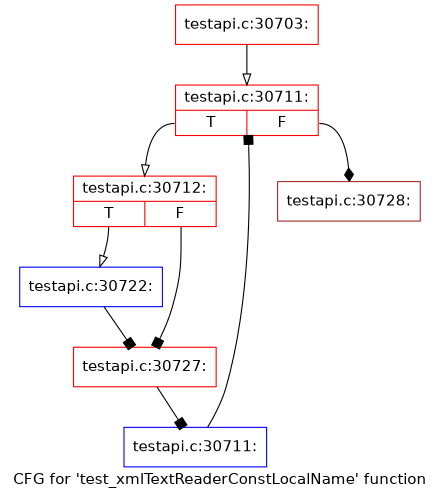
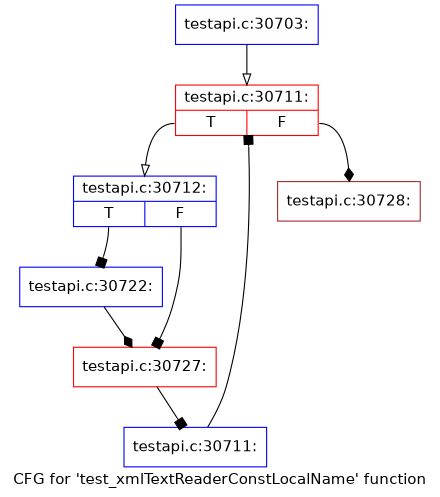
node "testapi.c:30703:": color red -> blue
node "testapi.c:30712:": color red -> blue
edge "testapi.c:30712:" -> "testapi.c:30722:": arrowhead onormal -> box
edge "testapi.c:30722:" -> "testapi.c:30727:": arrowhead box -> diamond
